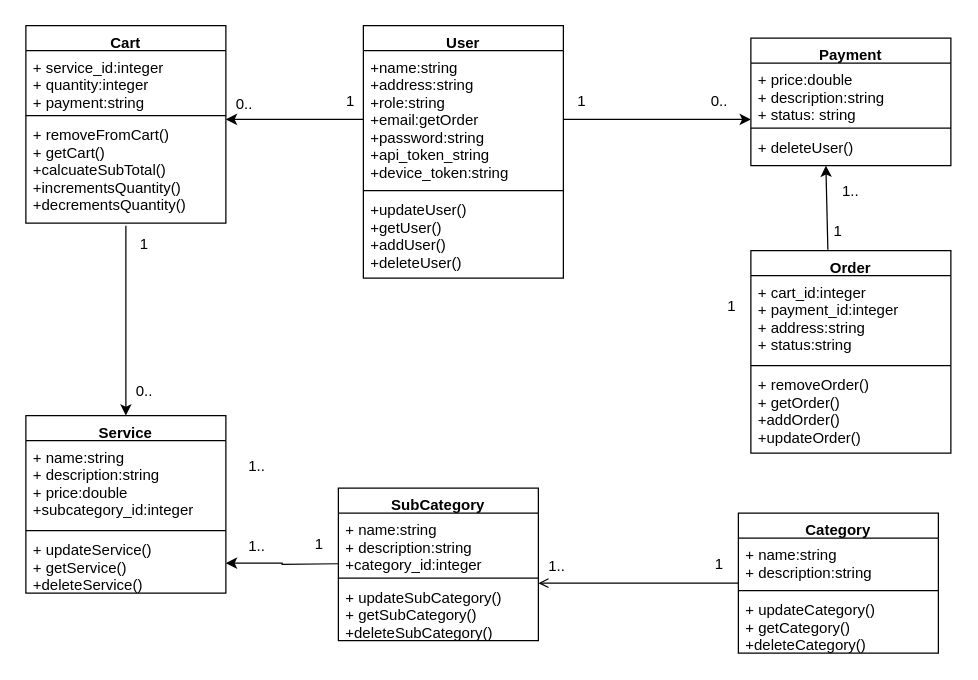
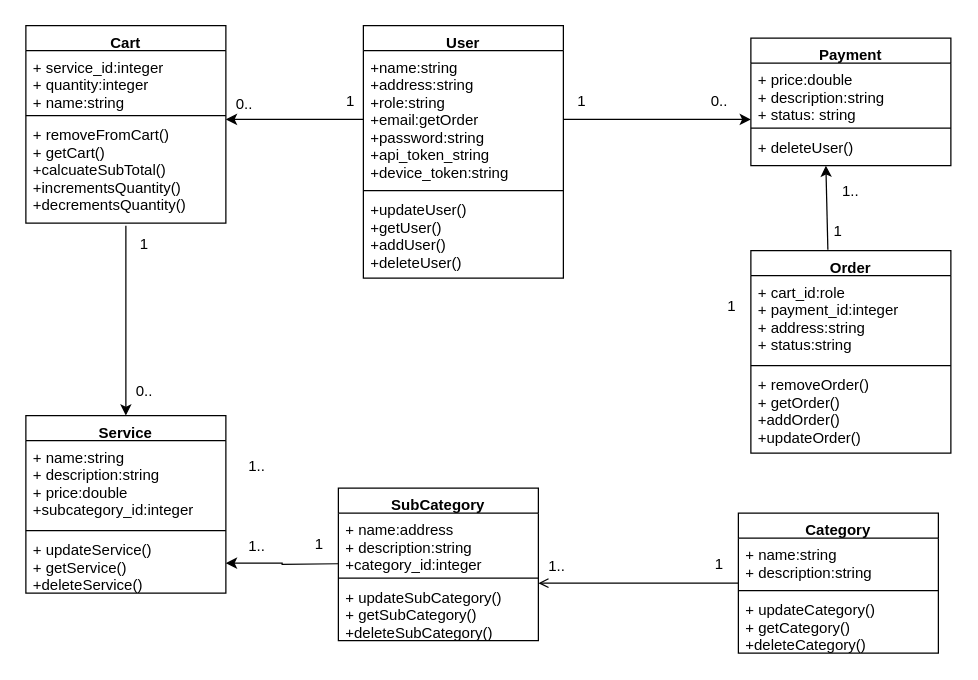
node "+ service_id:integer + quantity:integer + payment:string": label "+ service_id:integer + quantity:integer + payment:string" -> "+ service_id:integer + quantity:integer + name:string"
node "+ cart_id:integer + payment_id:integer + address:string + status:string": label "+ cart_id:integer + payment_id:integer + address:string + status:string" -> "+ cart_id:role + payment_id:integer + address:string + status:string"
node "+ name:string + description:string +category_id:integer": label "+ name:string + description:string +category_id:integer" -> "+ name:address + description:string +category_id:integer"
